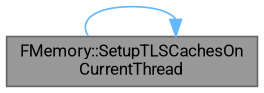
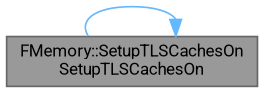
node "FMemory::SetupTLSCachesOn CurrentThread": label "FMemory::SetupTLSCachesOn CurrentThread" -> "FMemory::SetupTLSCachesOn SetupTLSCachesOn"
